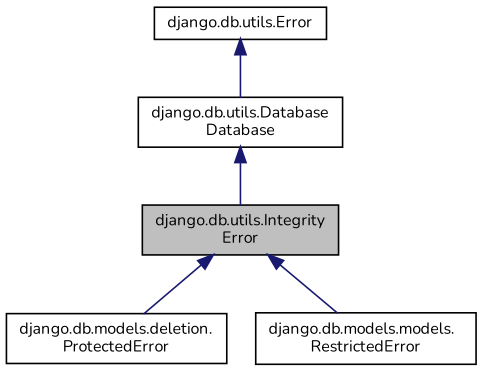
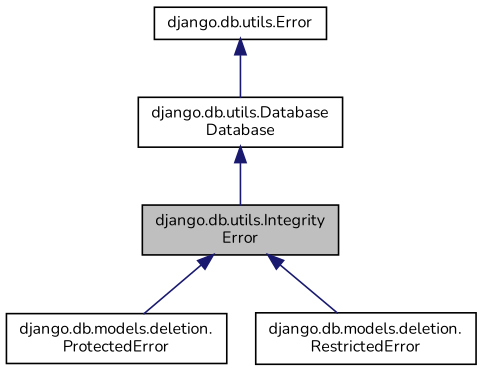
node "django.db.models.models. RestrictedError": label "django.db.models.models. RestrictedError" -> "django.db.models.deletion. RestrictedError"
